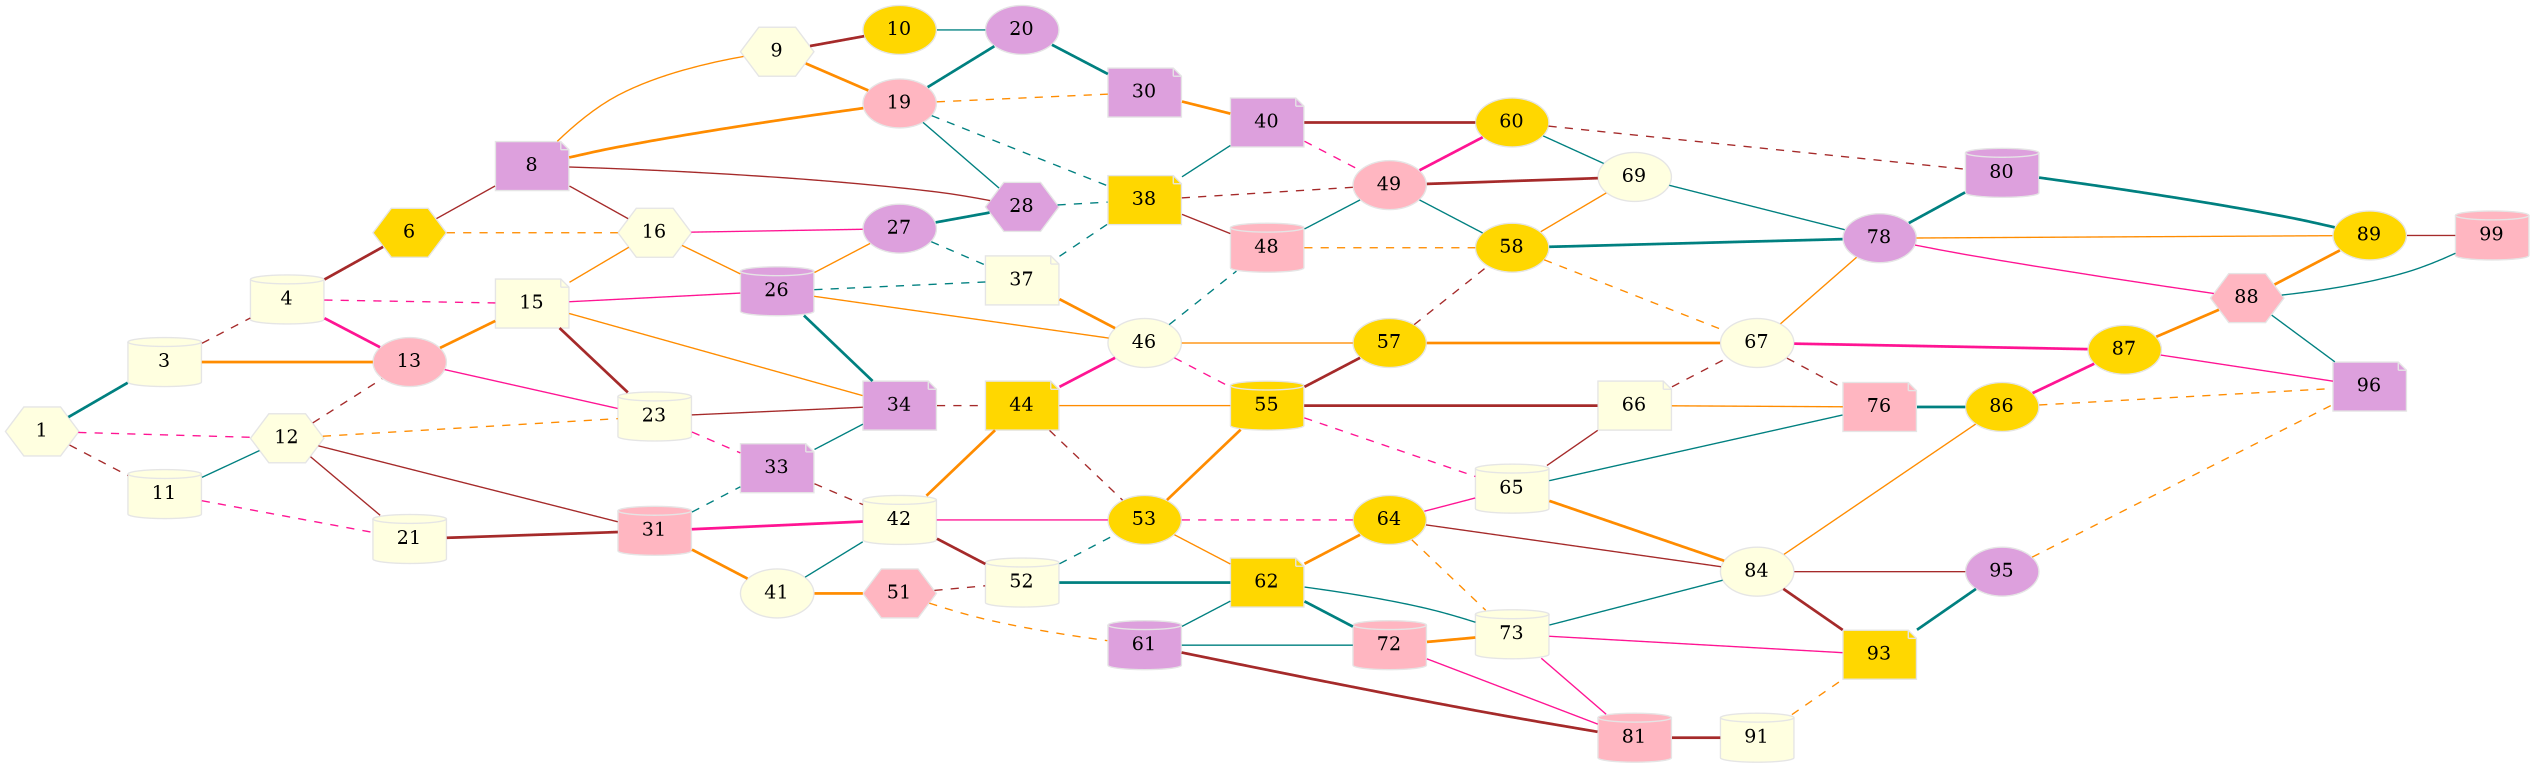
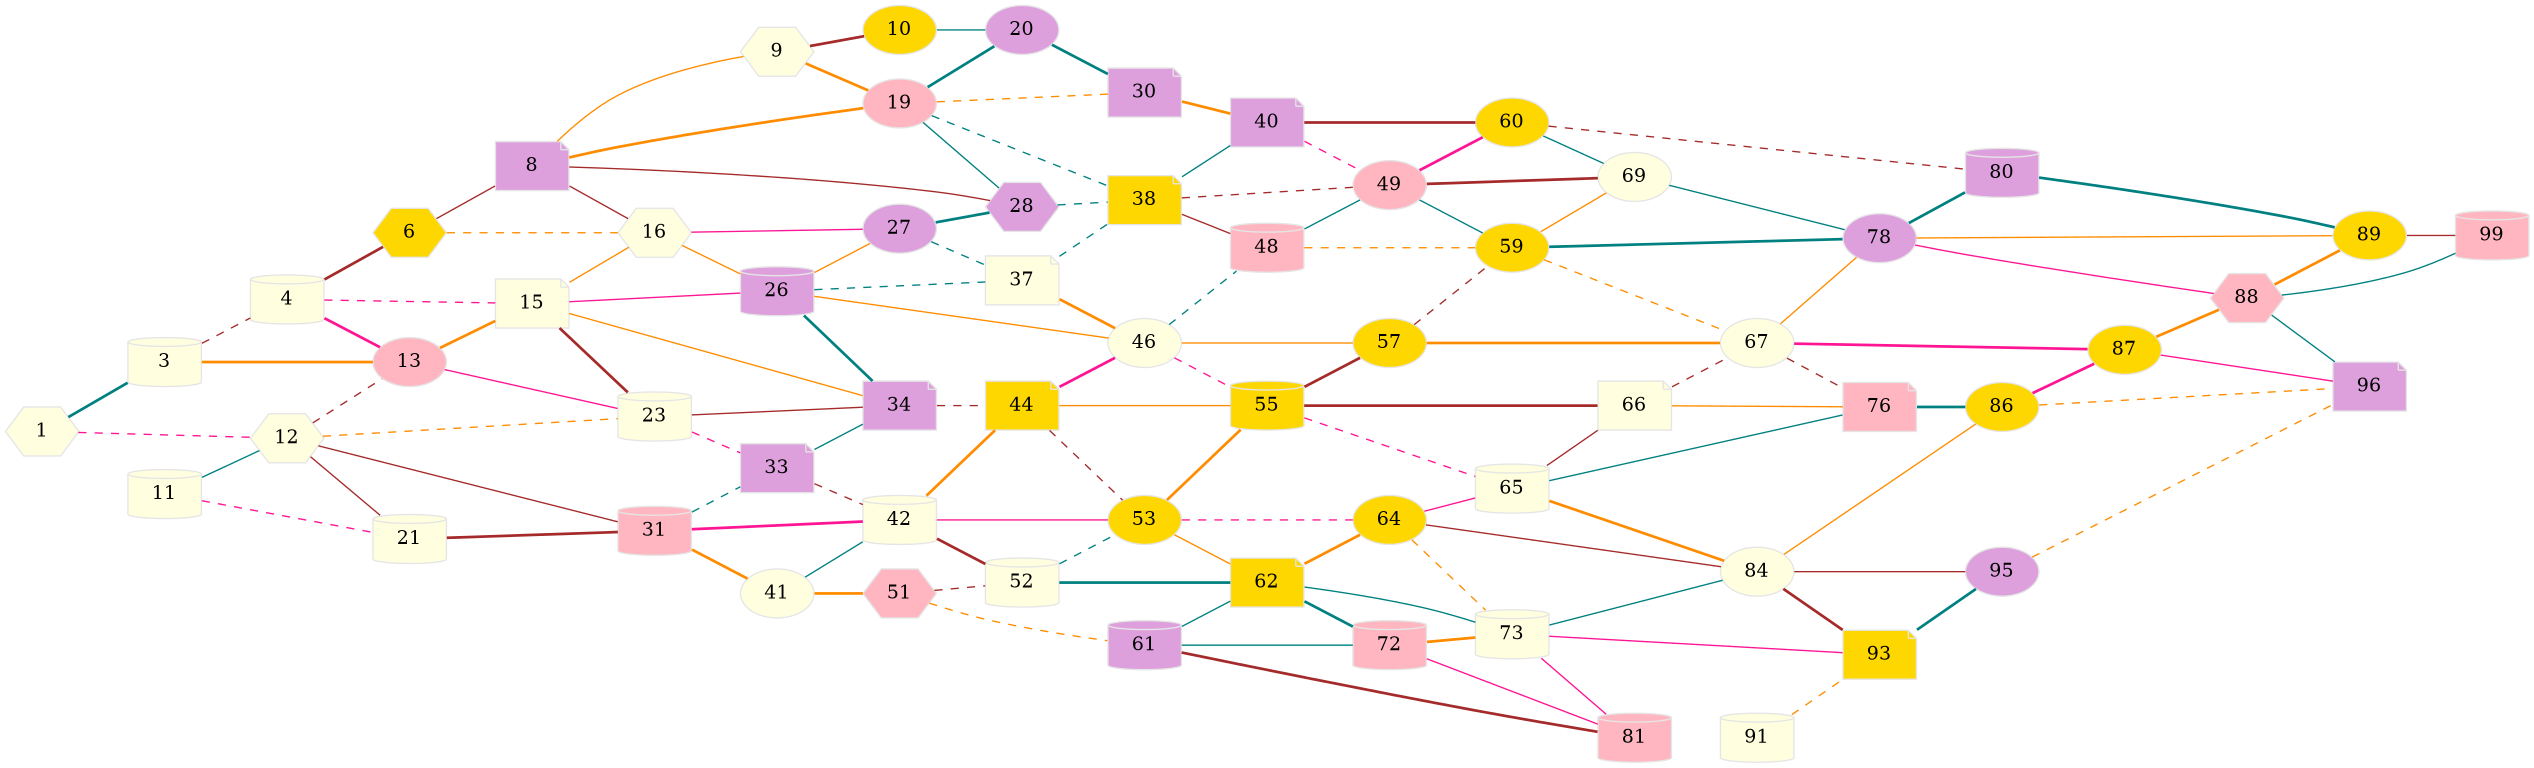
node "58": label "58" -> "59"
edge "1" -- "11": removed
edge "81" -- "91": removed
